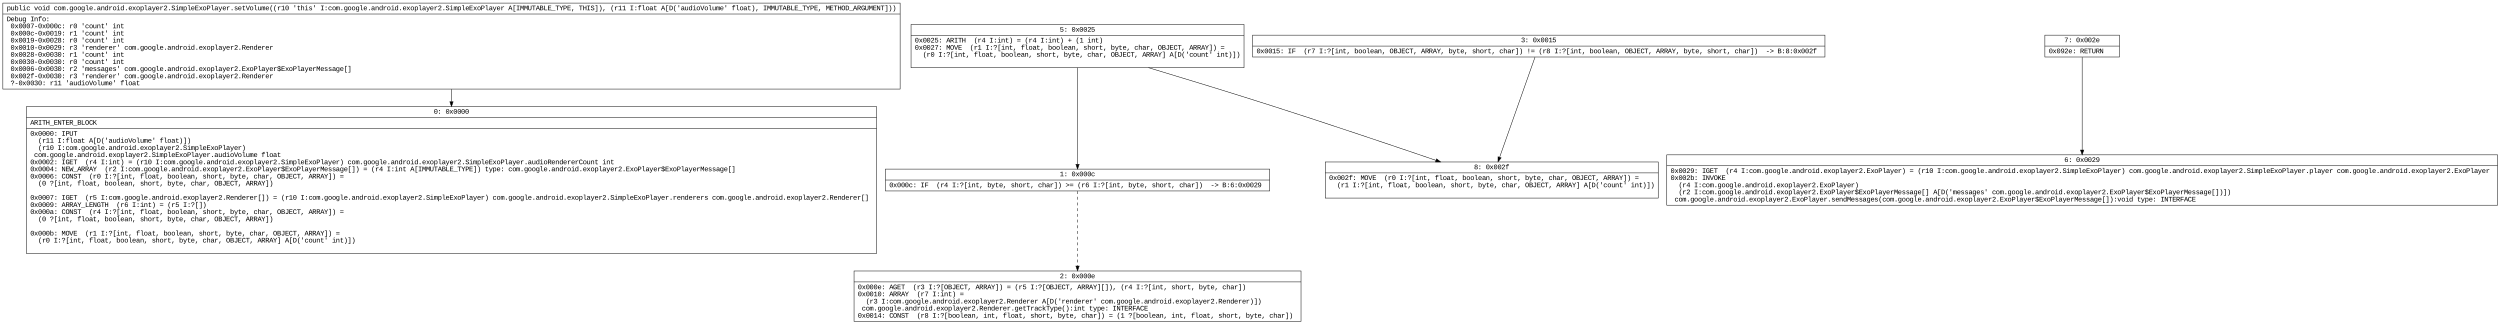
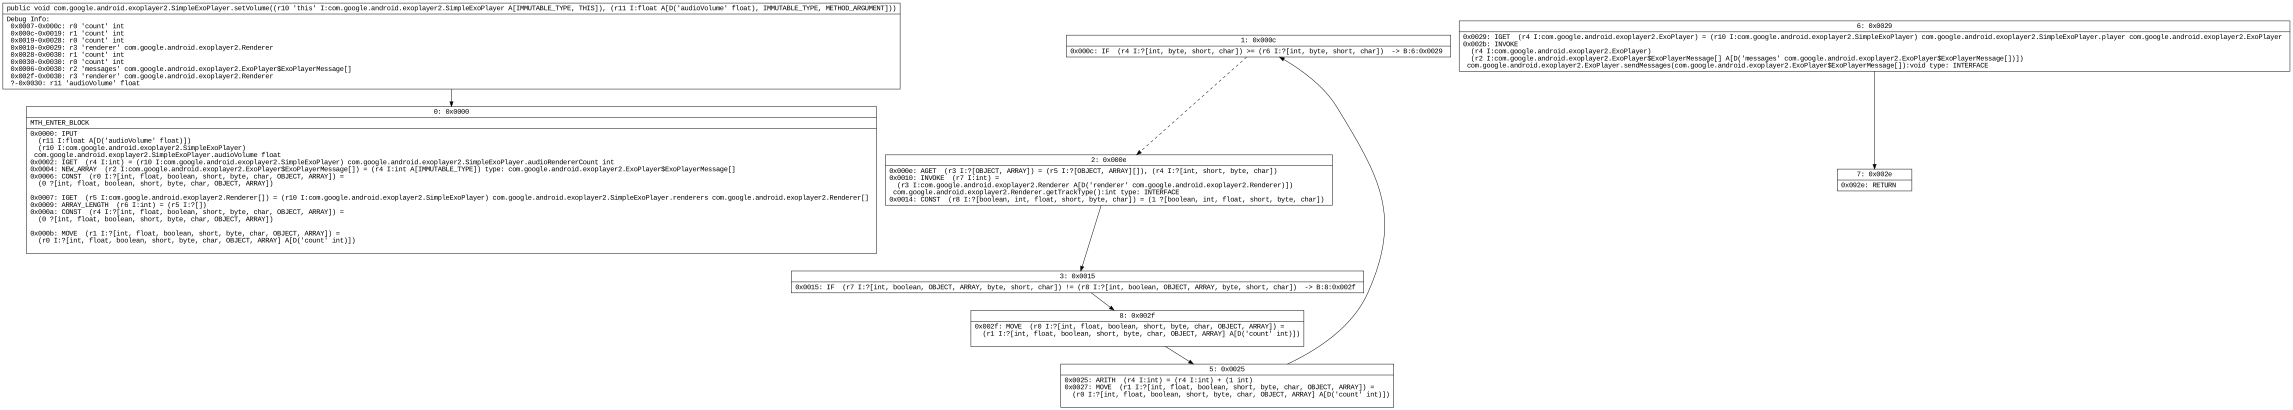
edge "7: 0x002e" -> "6: 0x0029": reversed
edge "5: 0x0025" -> "8: 0x002f": reversed
node "0: 0x0000": text "ARITH_ENTER_BLOCK" -> "MTH_ENTER_BLOCK"
edge "2: 0x000e" -> "3: 0x0015": added
node "2: 0x000e": text "0x0010: ARRAY  (r7 I:int) =" -> "0x0010: INVOKE  (r7 I:int) ="
